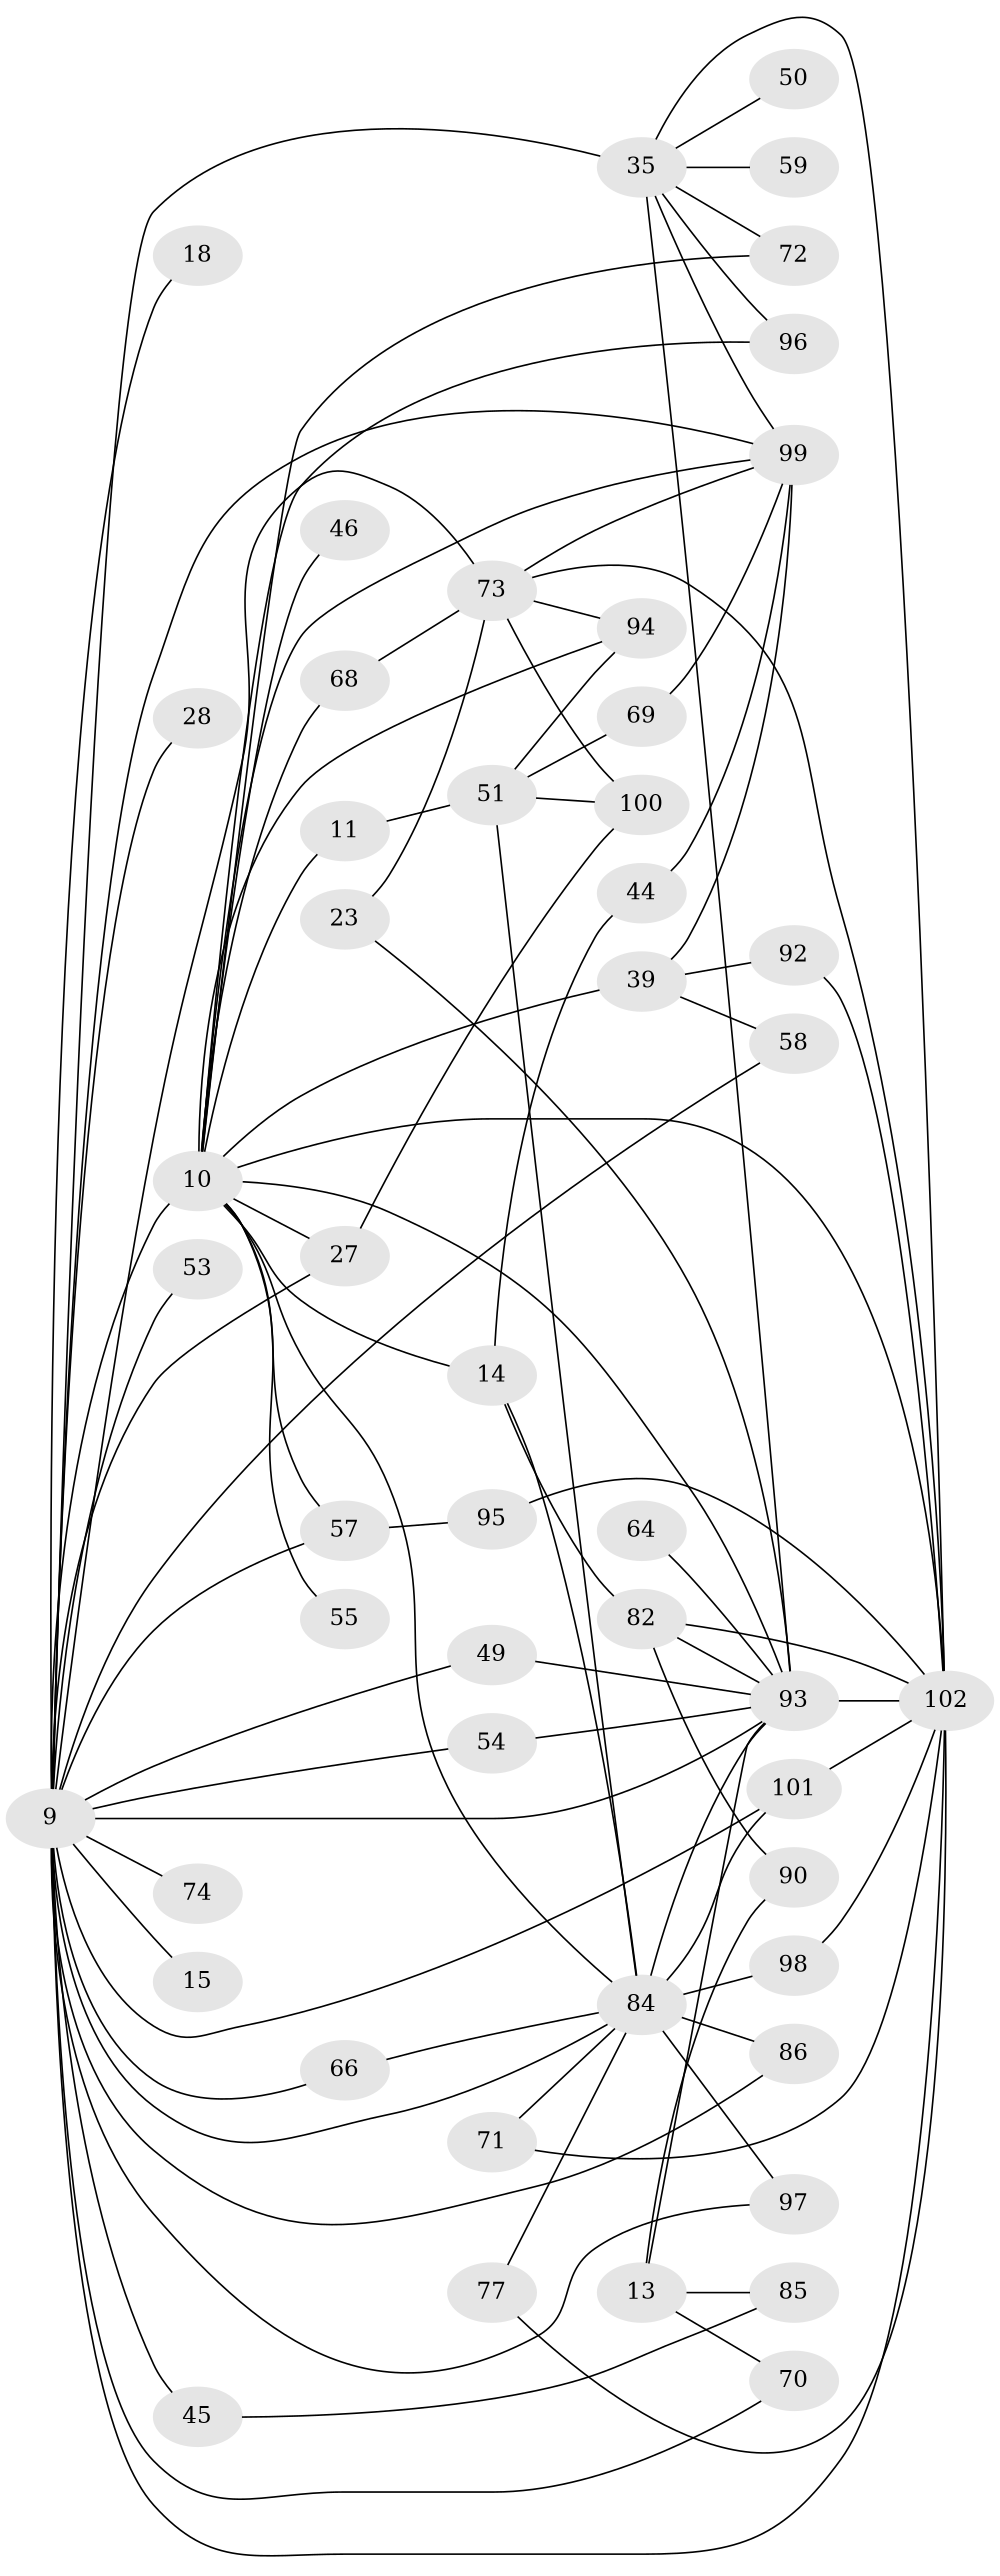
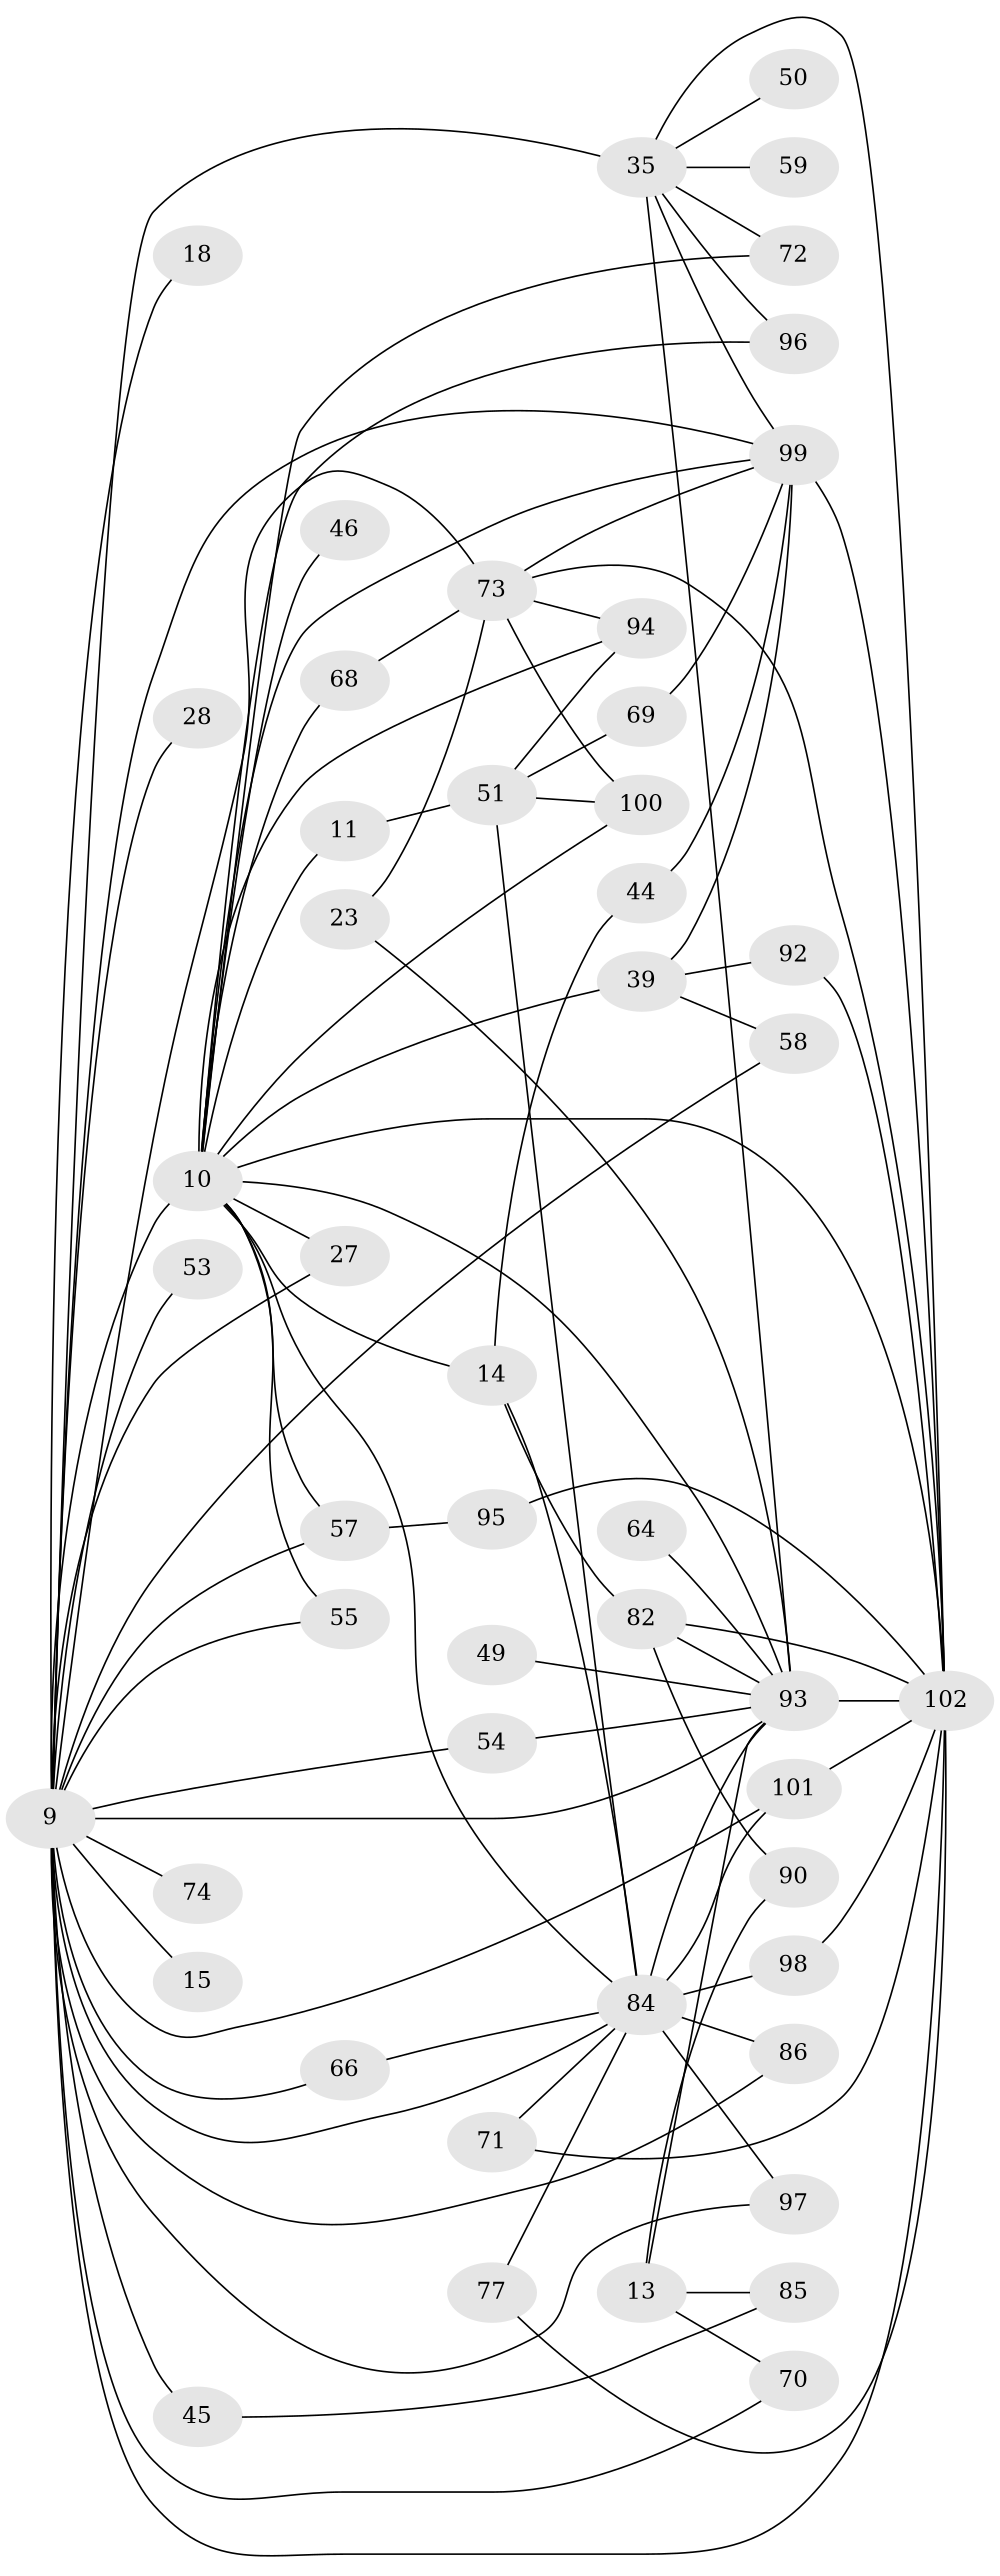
edge "100" -- "27": now "100" -- "10"
edge "99" -- "102": added
edge "49" -- "9": now "55" -- "9"
